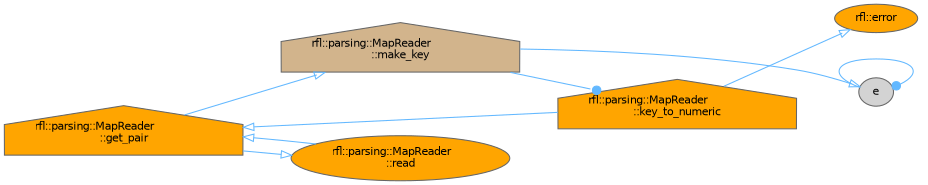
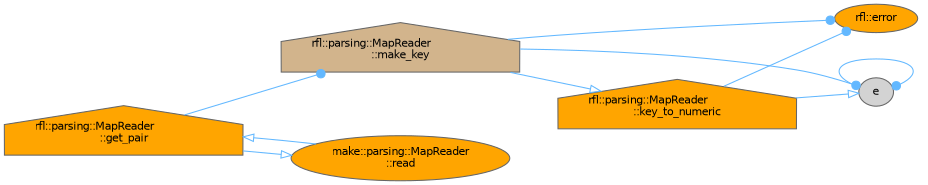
edge "rfl::parsing::MapReader ::make_key" -> "rfl::error": added
edge "rfl::parsing::MapReader ::make_key" -> "e": arrowhead onormal -> dot
edge "rfl::parsing::MapReader ::key_to_numeric" -> "rfl::error": arrowhead onormal -> dot
edge "rfl::parsing::MapReader ::make_key" -> "rfl::parsing::MapReader ::key_to_numeric": arrowhead dot -> onormal
edge "rfl::parsing::MapReader ::get_pair" -> "rfl::parsing::MapReader ::make_key": arrowhead onormal -> dot
edge "rfl::parsing::MapReader ::key_to_numeric" -> "rfl::parsing::MapReader ::get_pair": now "rfl::parsing::MapReader ::key_to_numeric" -> "e"
node "rfl::parsing::MapReader ::read": label "rfl::parsing::MapReader ::read" -> "make::parsing::MapReader ::read"
